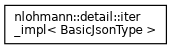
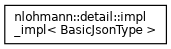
node "nlohmann::detail::iter _impl< BasicJsonType >": label "nlohmann::detail::iter _impl< BasicJsonType >" -> "nlohmann::detail::impl _impl< BasicJsonType >"
